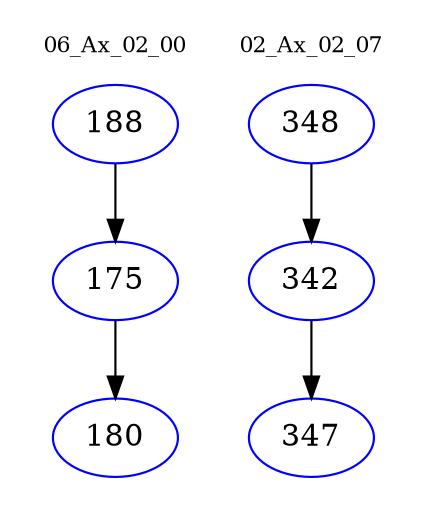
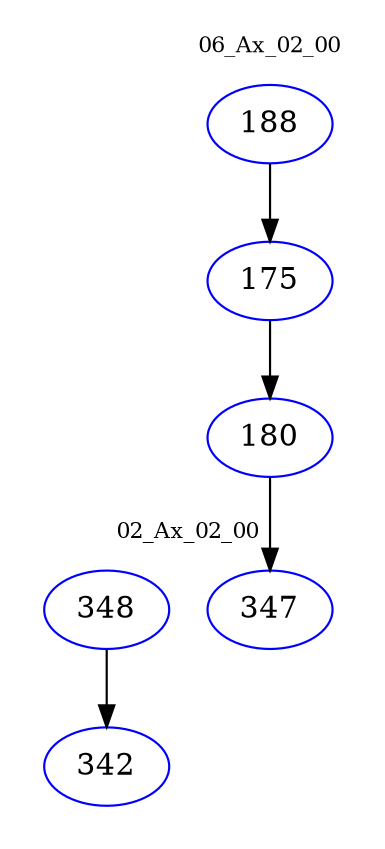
cluster "02_Ax_02_07": label "02_Ax_02_07" -> "02_Ax_02_00"
edge "342" -> "347": now "180" -> "347"
